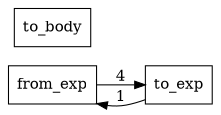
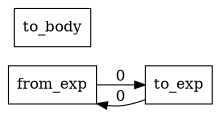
edge "from_exp" -> "to_exp": label "4" -> "0"
edge "to_exp" -> "from_exp": label "1" -> "0"
